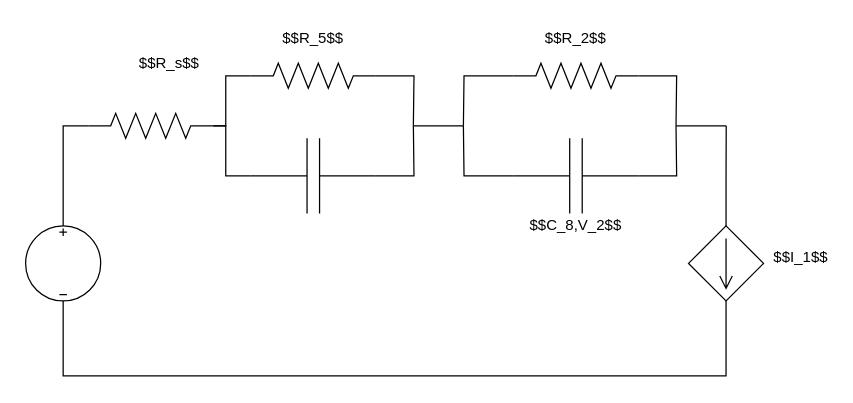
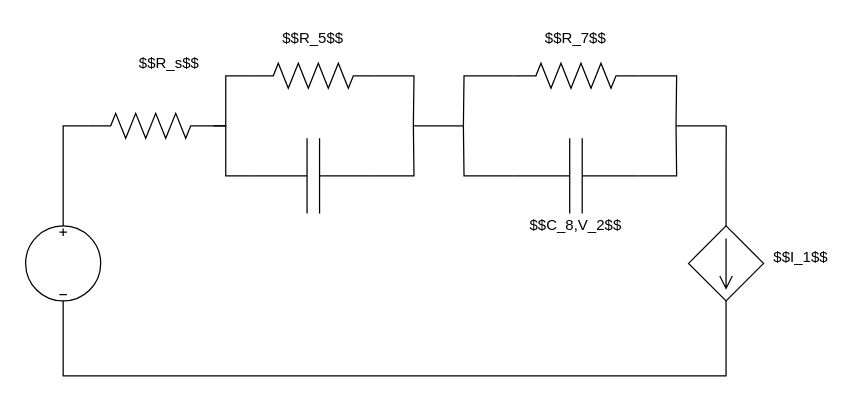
node "$$R_2$$": label "$$R_2$$" -> "$$R_7$$"
